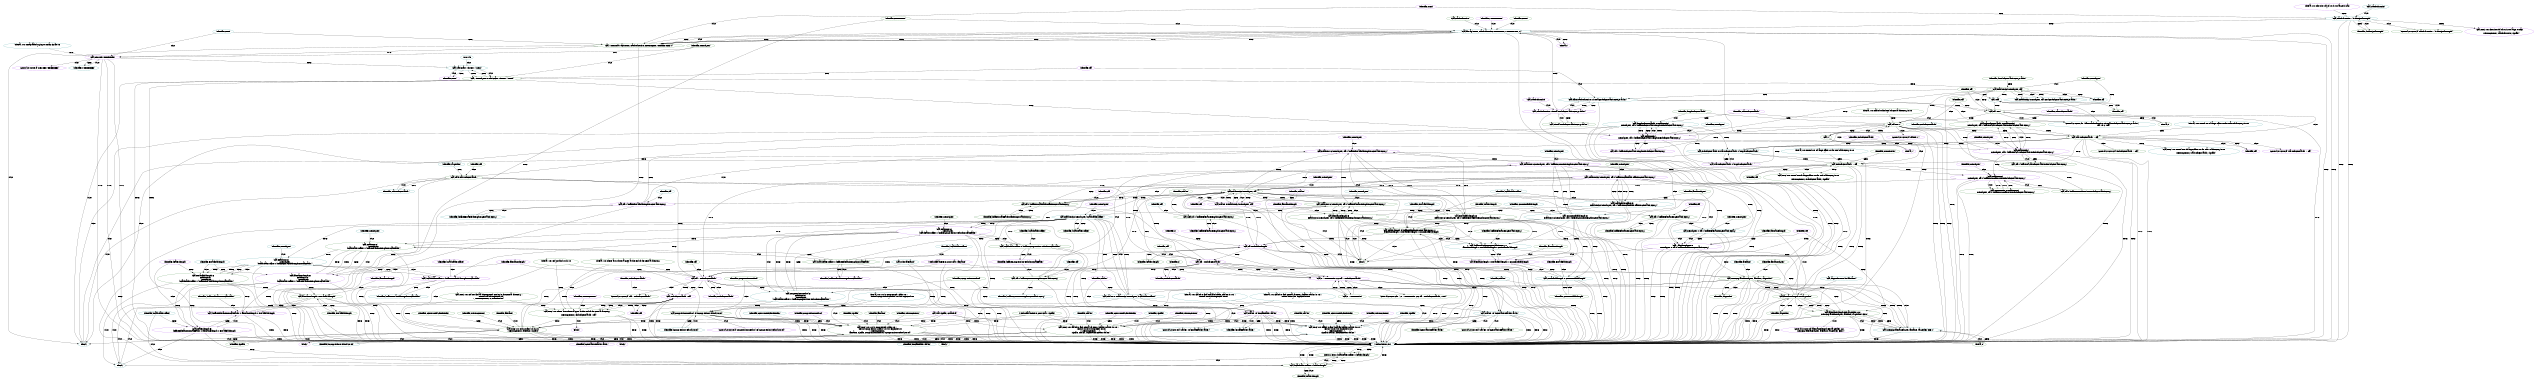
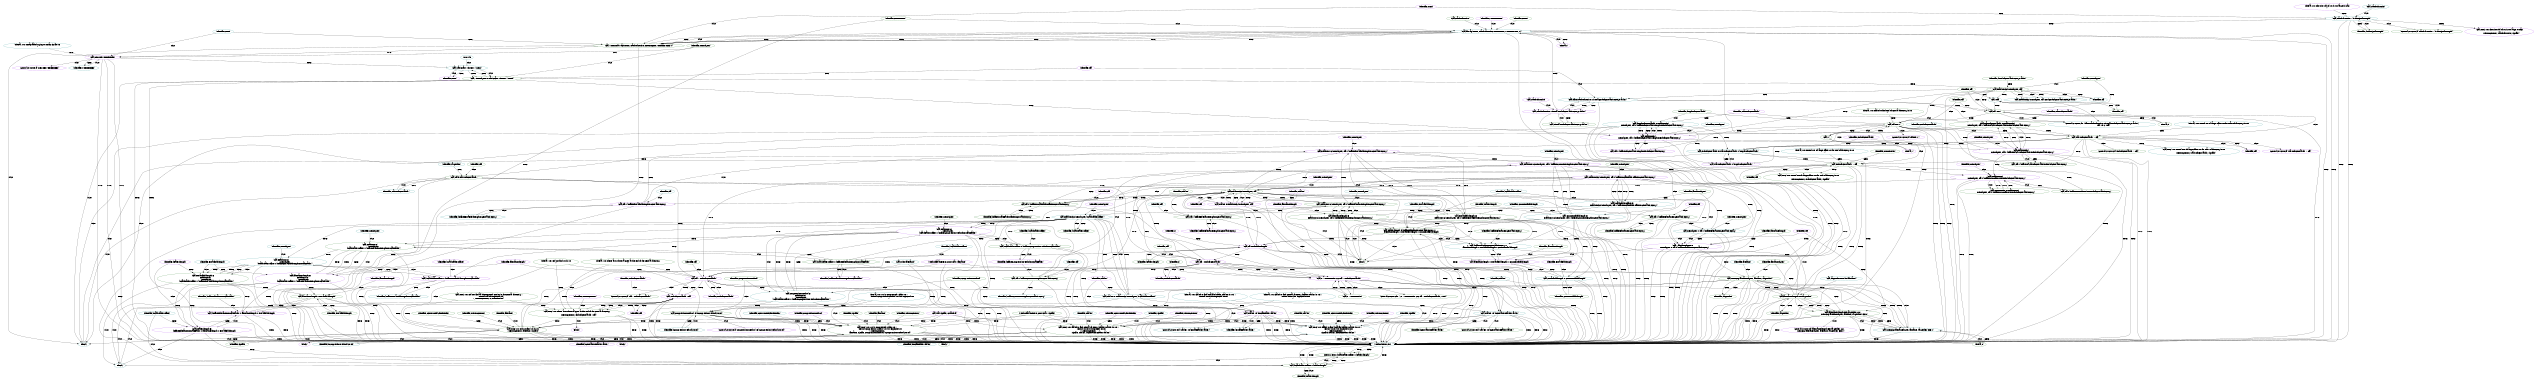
edge "(Call,off == -1)" -> "(Call,start_of_central_dir > off)": label "DDG: " -> "AST: "
node "(Call,method + kOffsetFilenameLengthInCentralDirectory)": label "(Call,method + kOffsetFilenameLengthInCentralDirectory)" -> "(Call,off + kOffsetFilenameLengthInCentralDirectory)"
